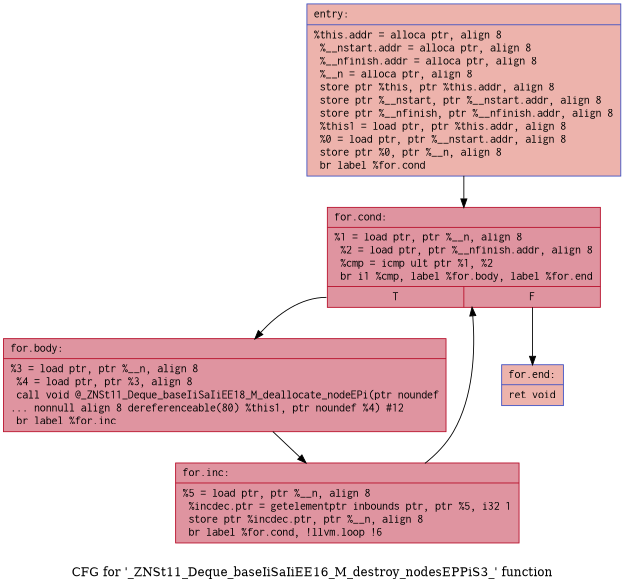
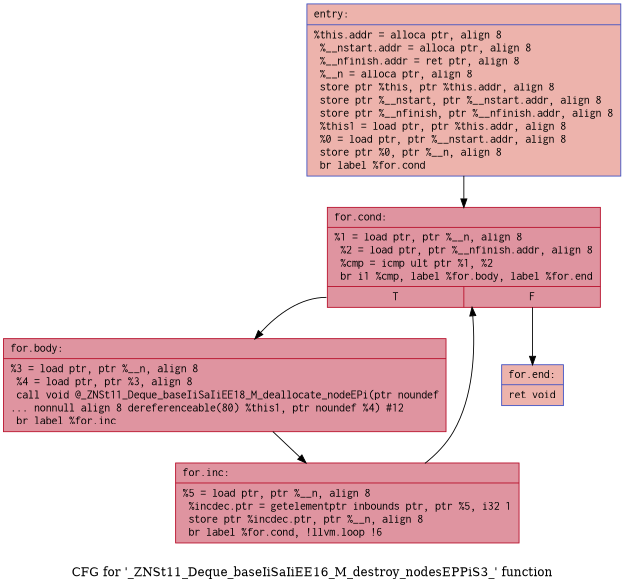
node "entry:": text "%__nfinish.addr = alloca ptr, align 8" -> "%__nfinish.addr = ret ptr, align 8"
